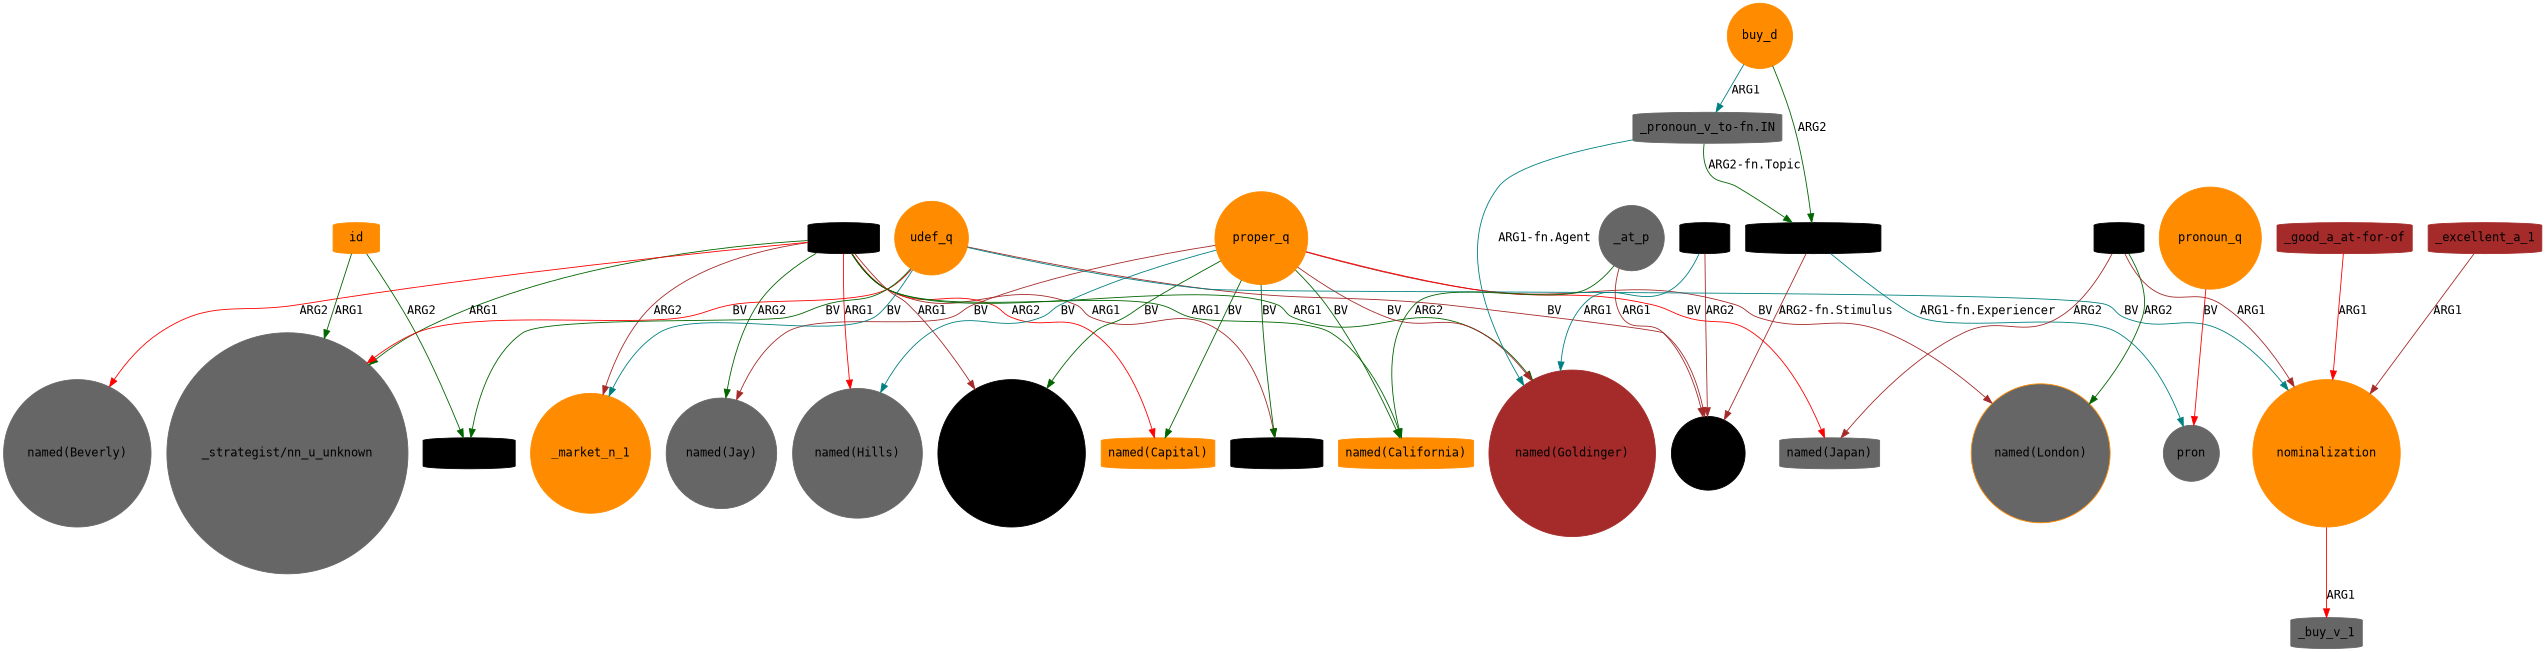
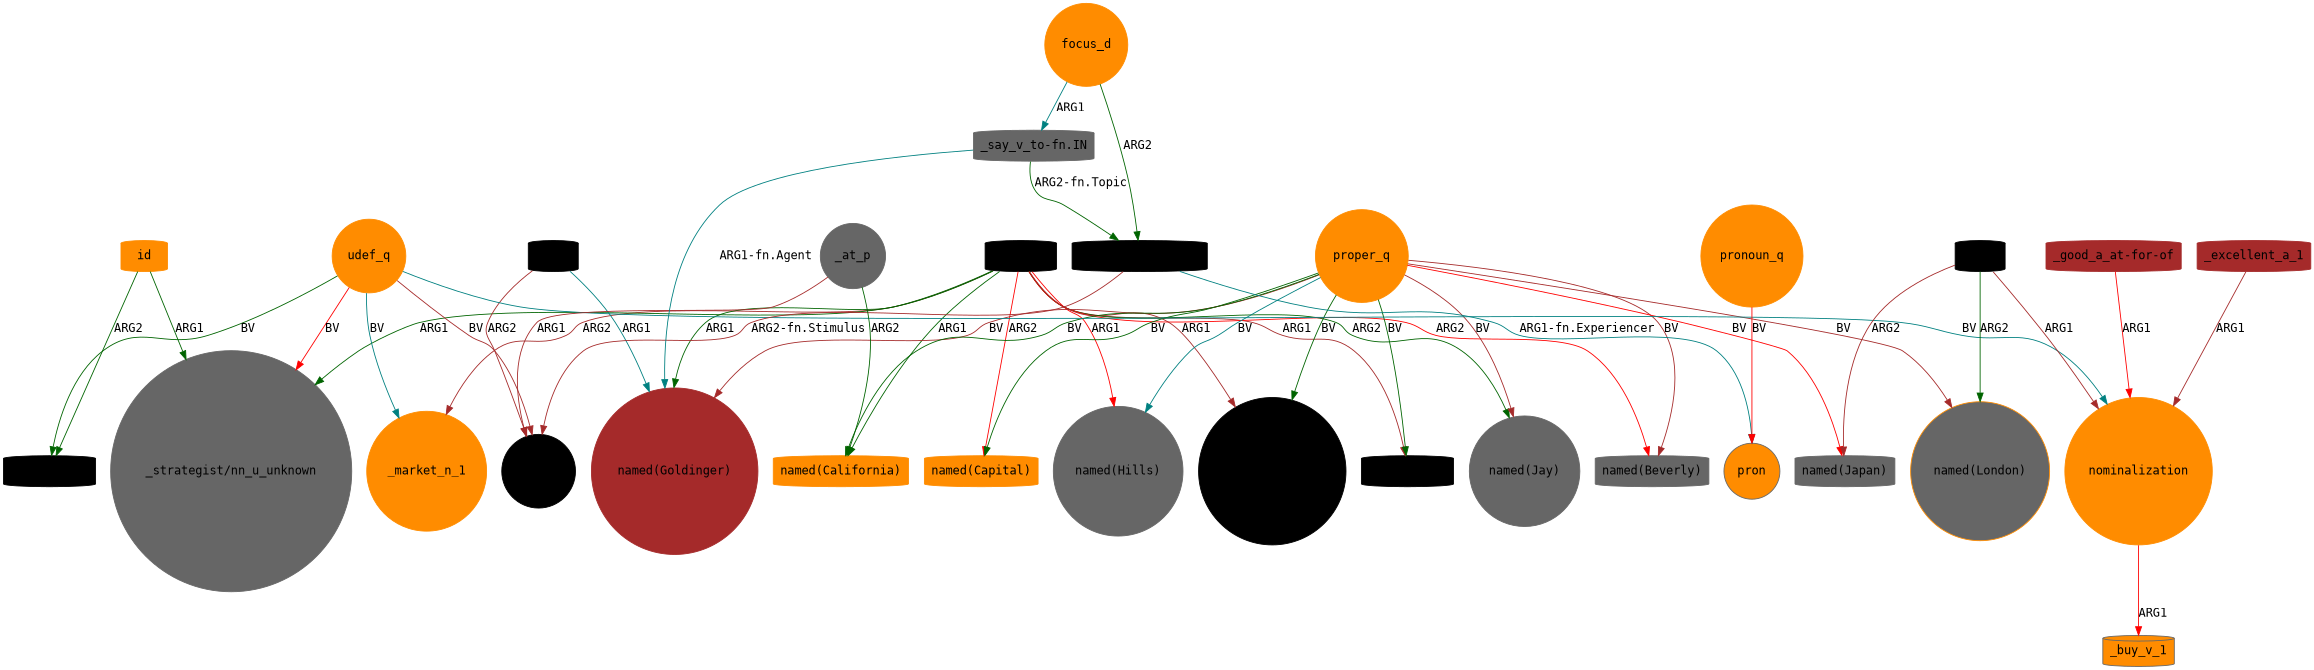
node "buy_d": label "buy_d" -> "focus_d"
node "_pronoun_v_to-fn.IN": label "_pronoun_v_to-fn.IN" -> "_say_v_to-fn.IN"
edge "proper_q" -> "named(Beverly)": added, label "BV"
node "named(Beverly)": shape circle -> cylinder
node "pron": fillcolor gray40 -> darkorange
node "_buy_v_1": fillcolor gray40 -> darkorange
